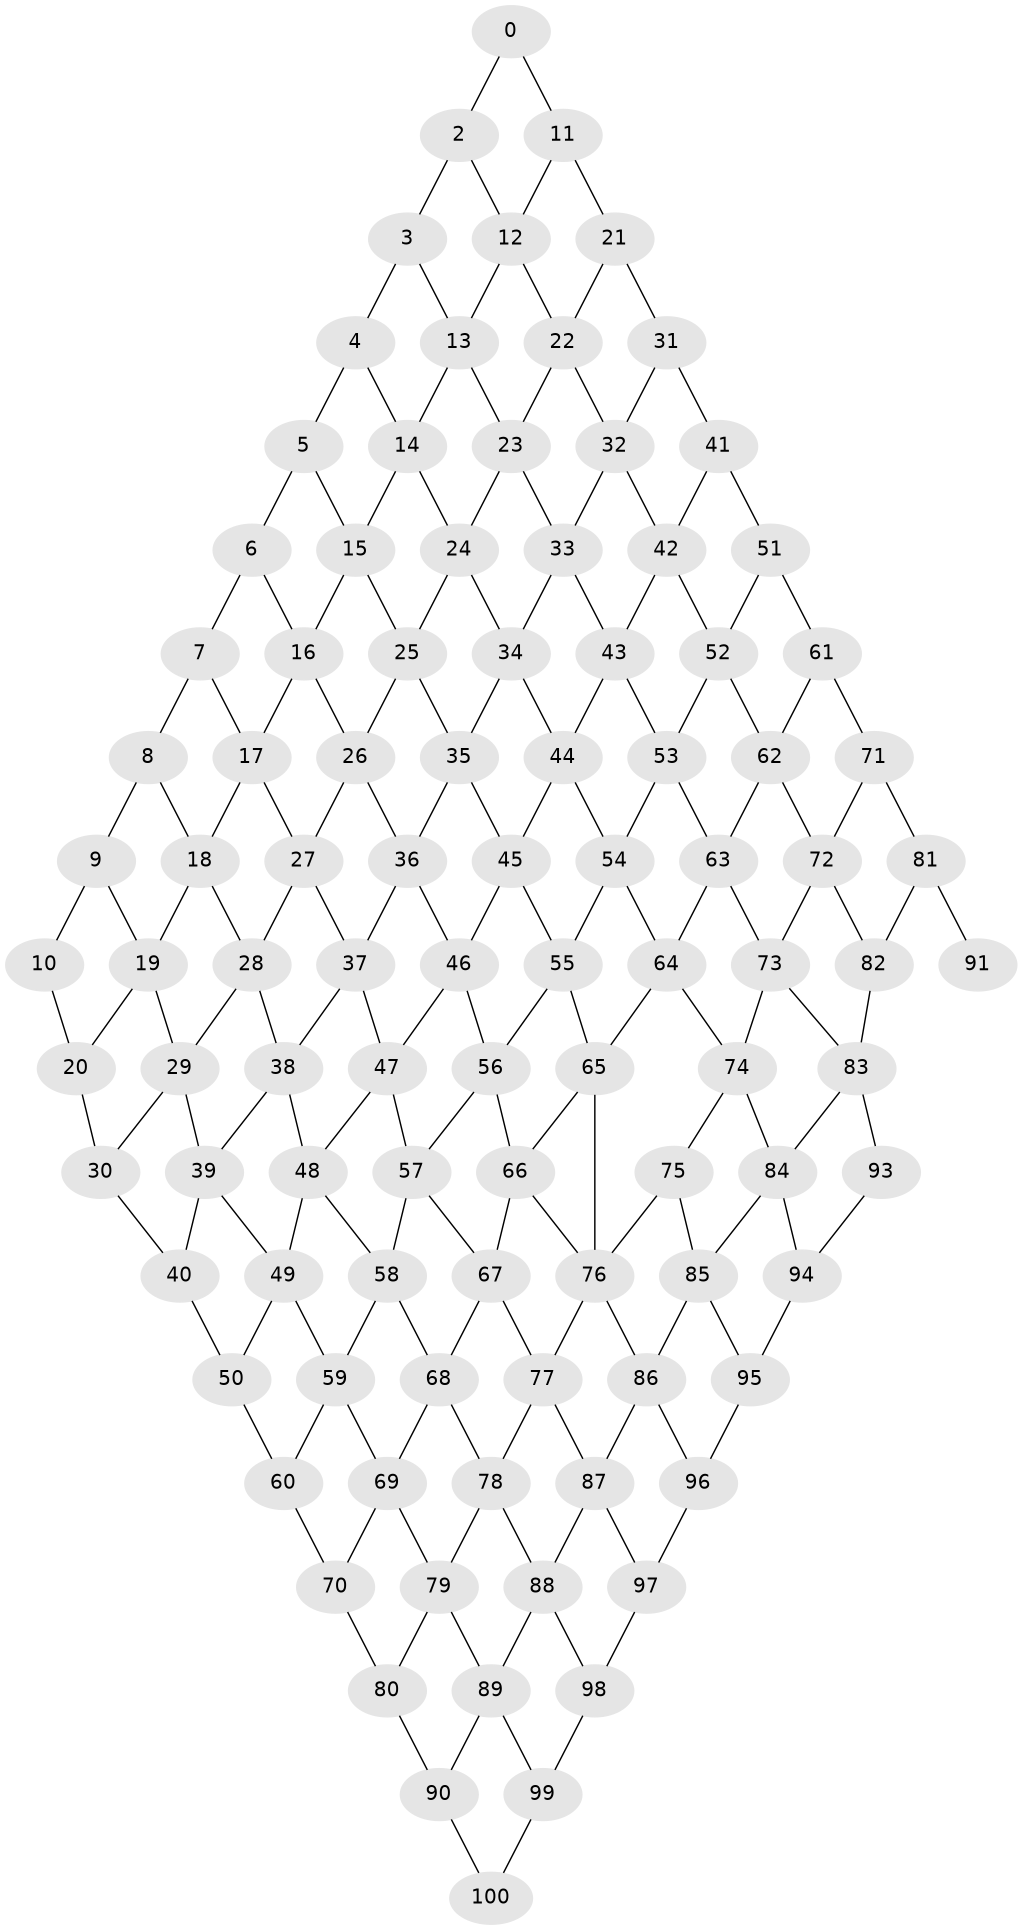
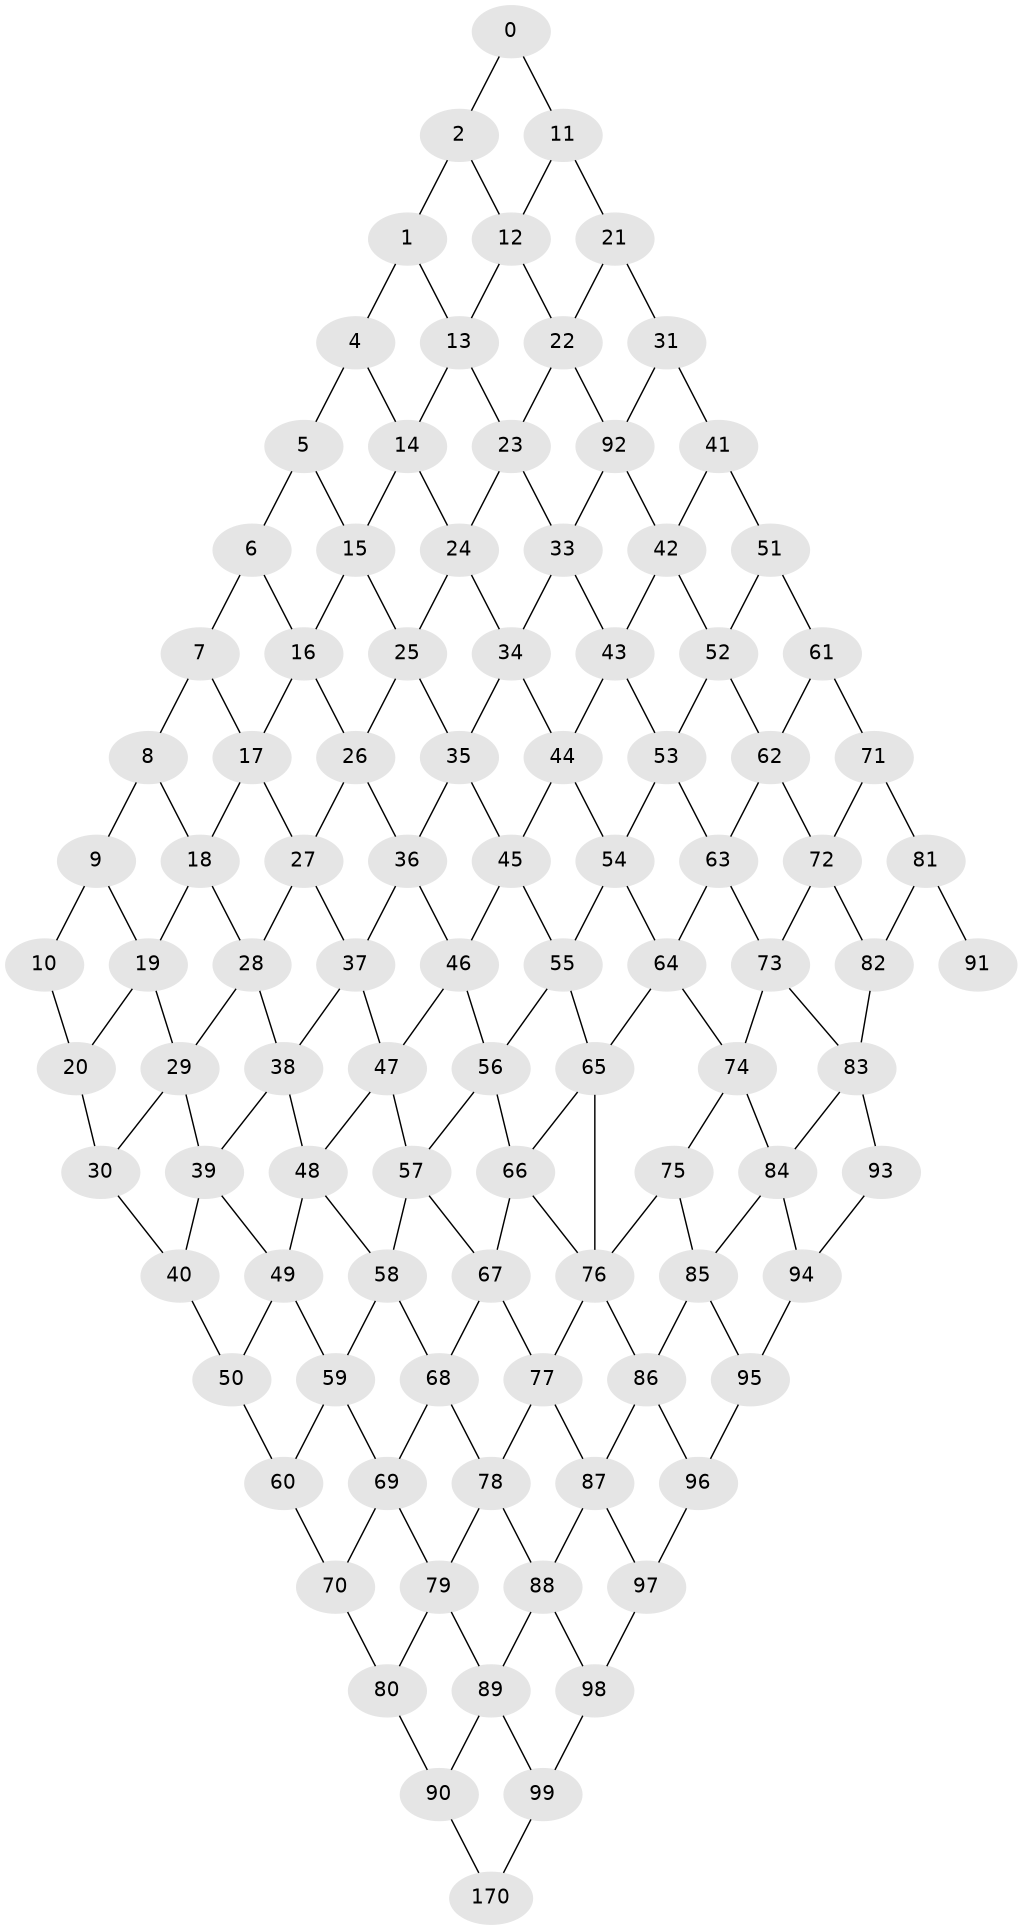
node "3": label "3" -> "1"
node "32": label "32" -> "92"
node "100": label "100" -> "170"
